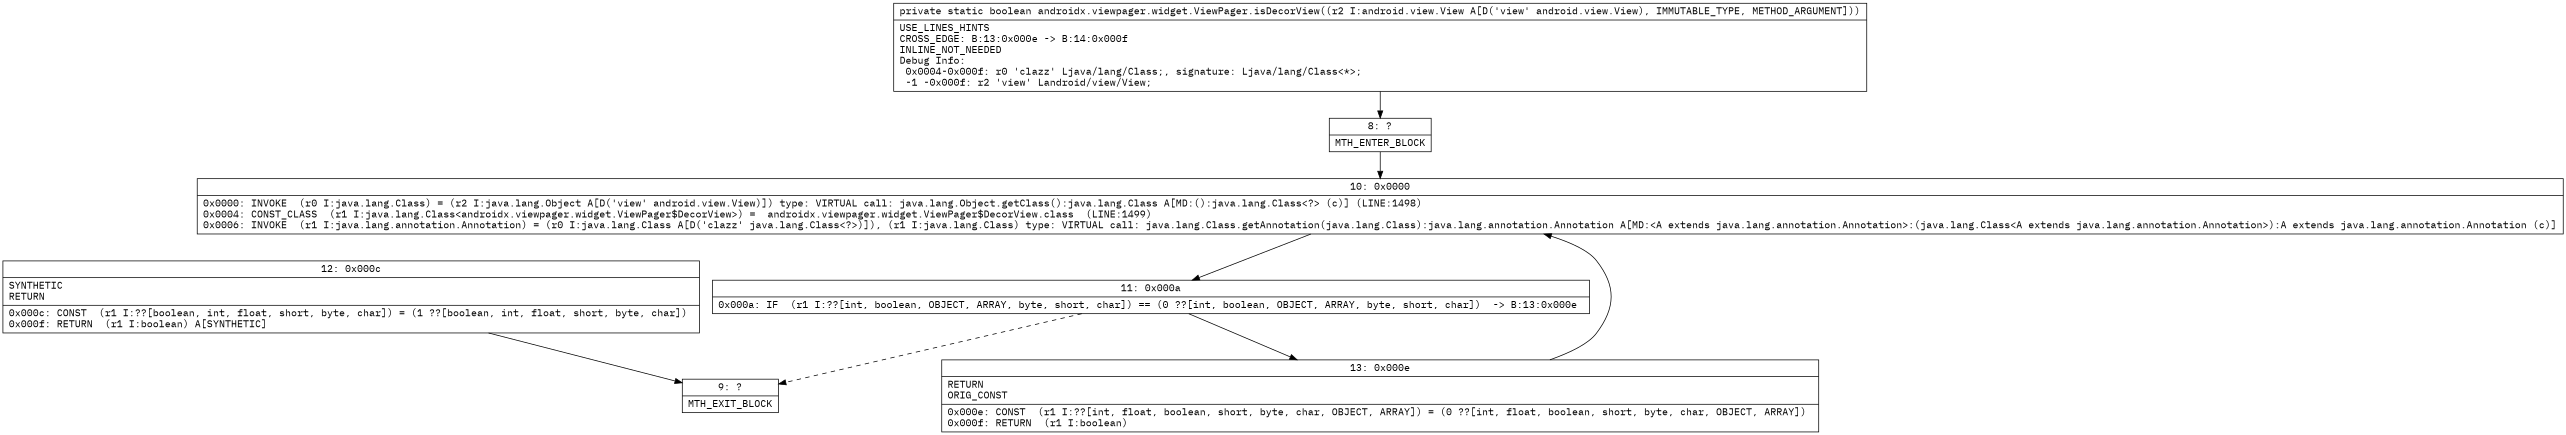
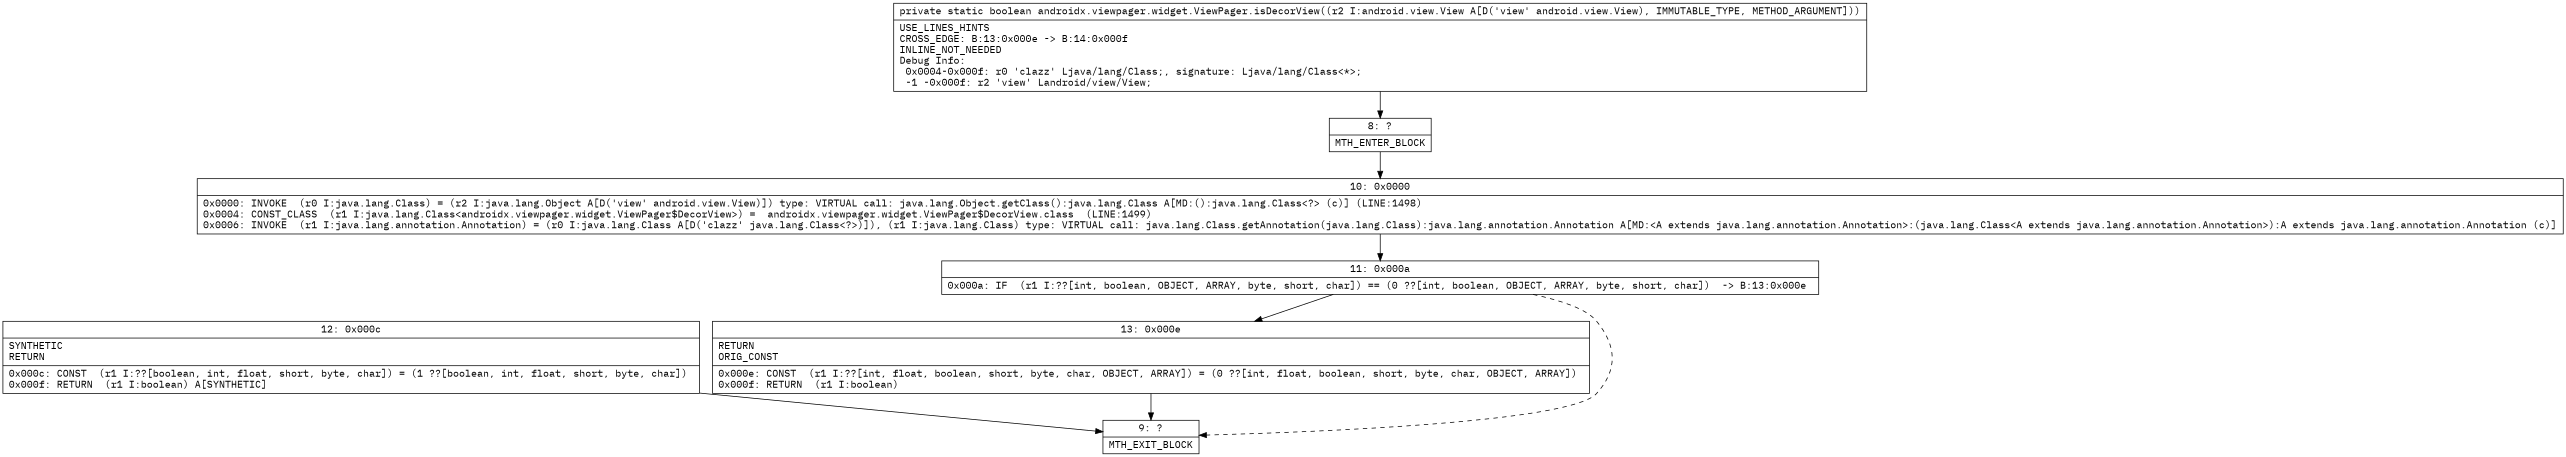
edge "13: 0x000e" -> "10: 0x0000": now "13: 0x000e" -> "9: ?"
